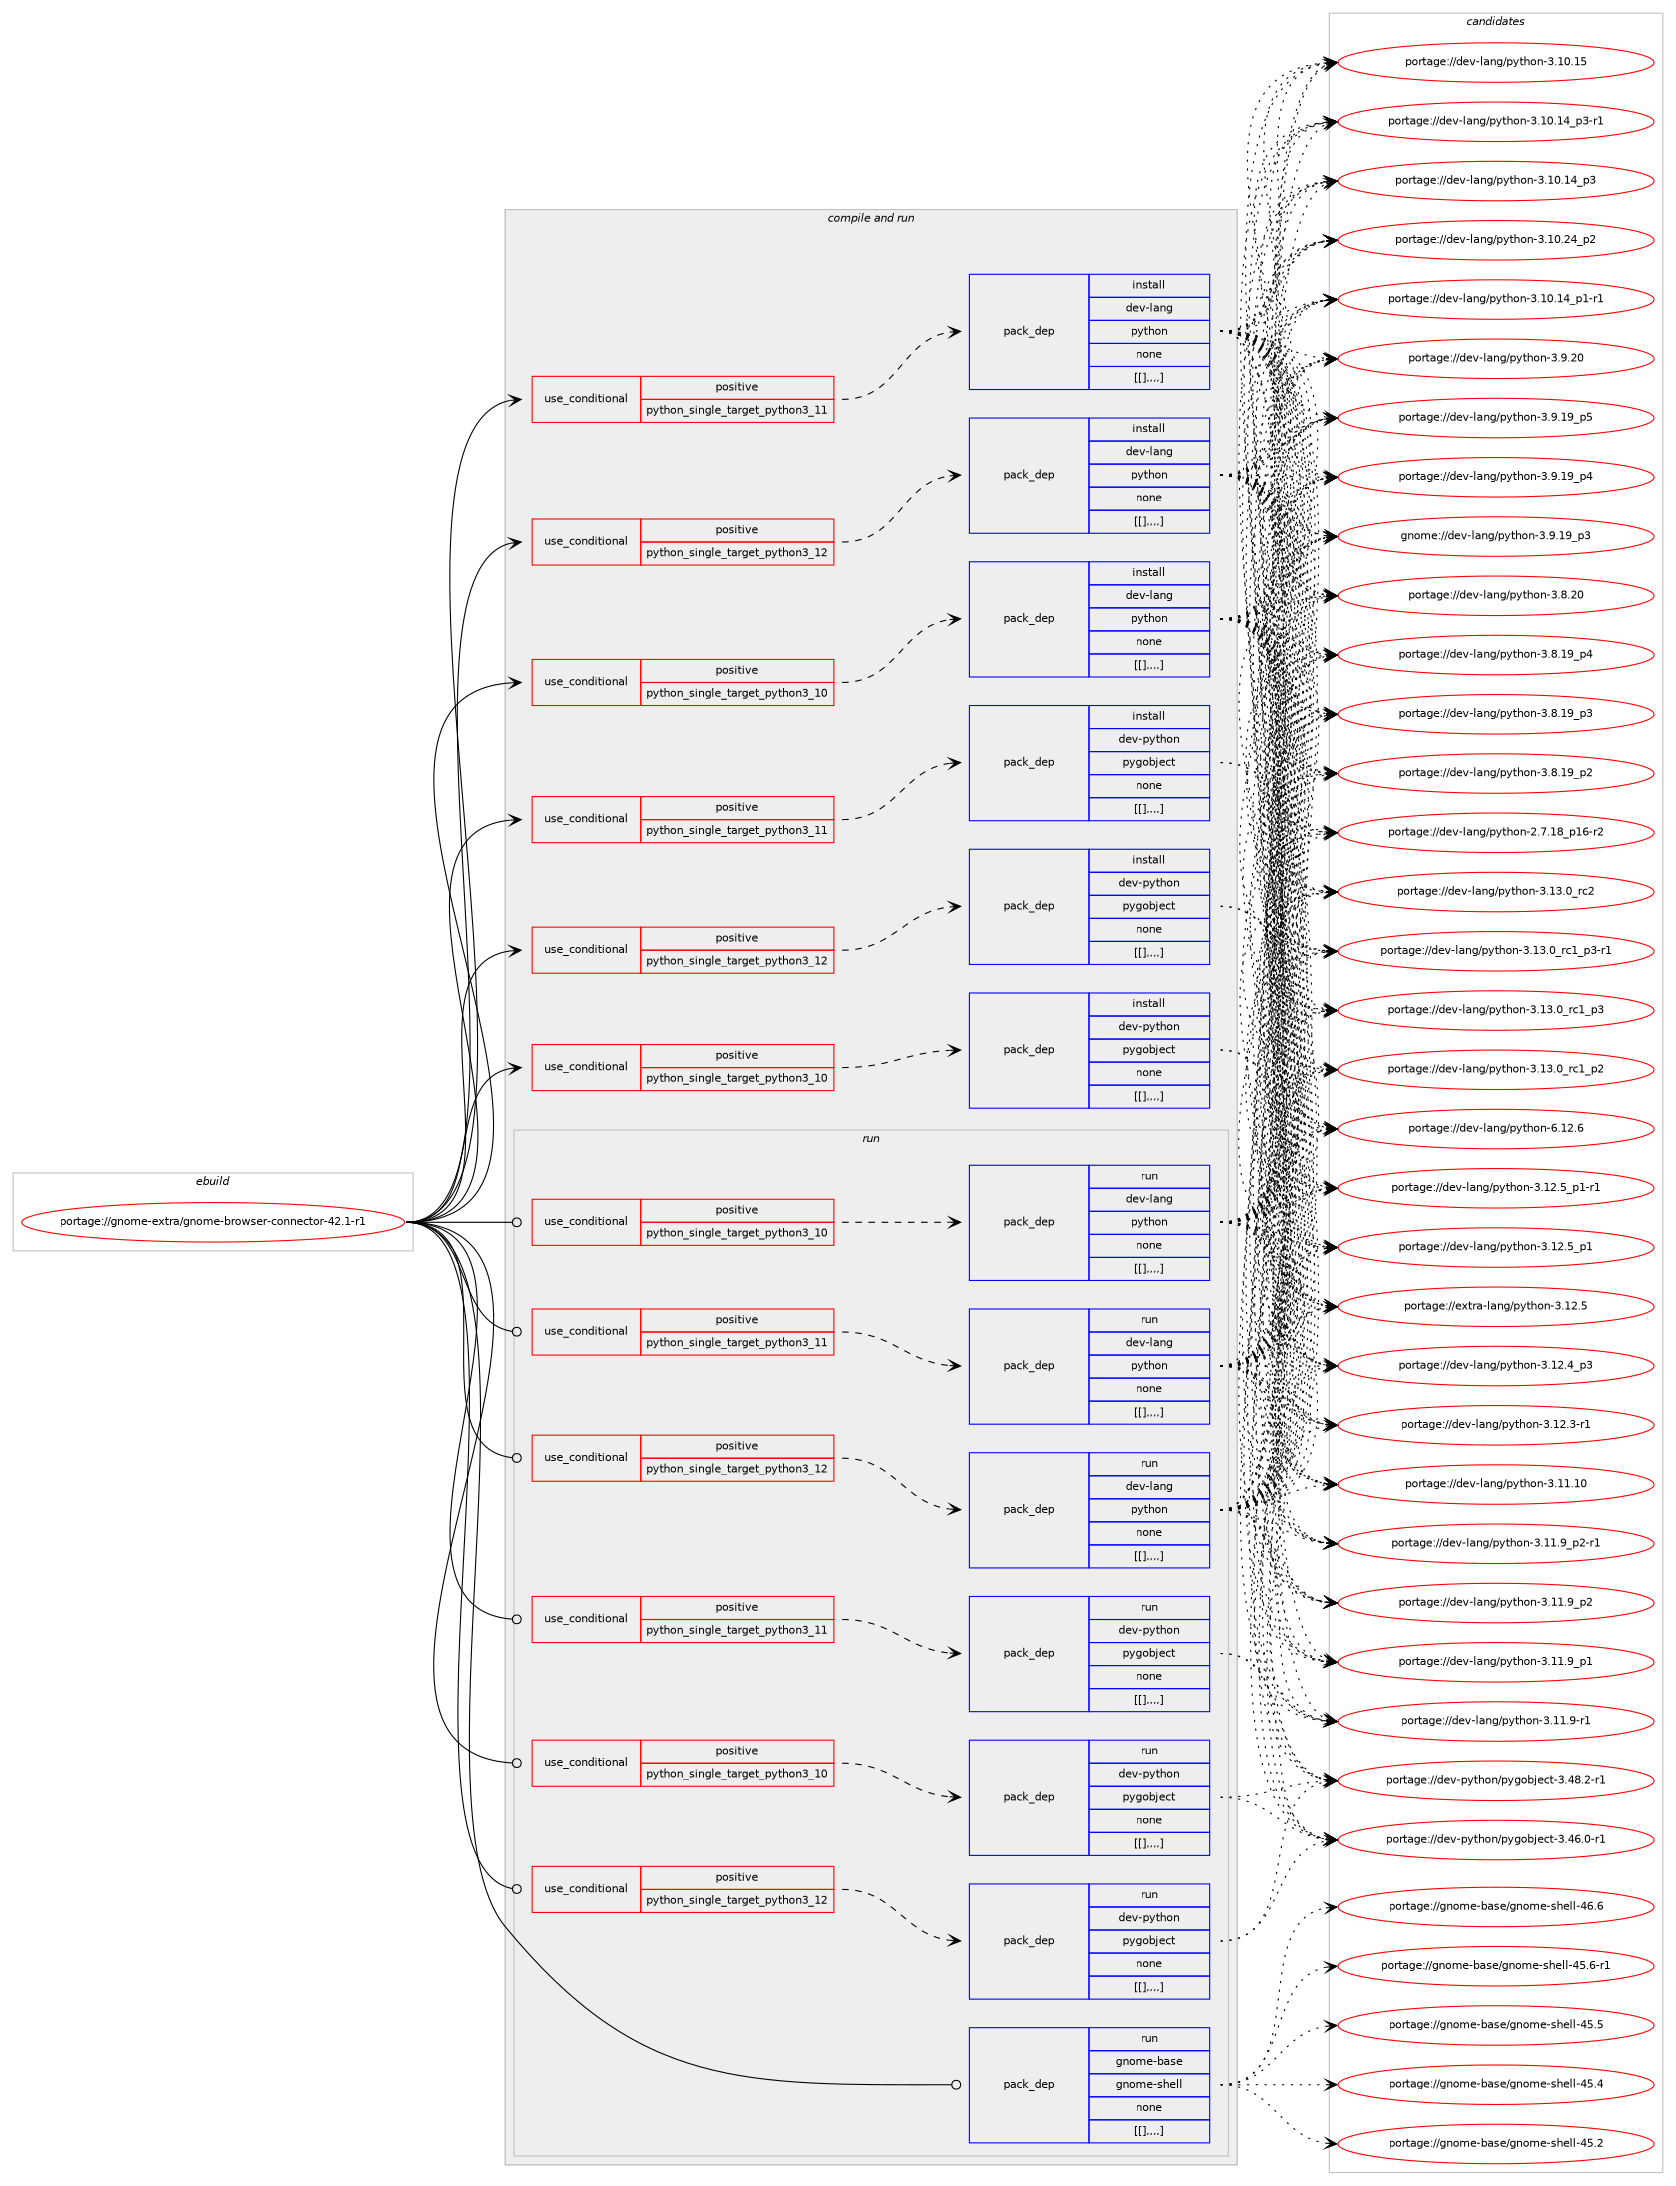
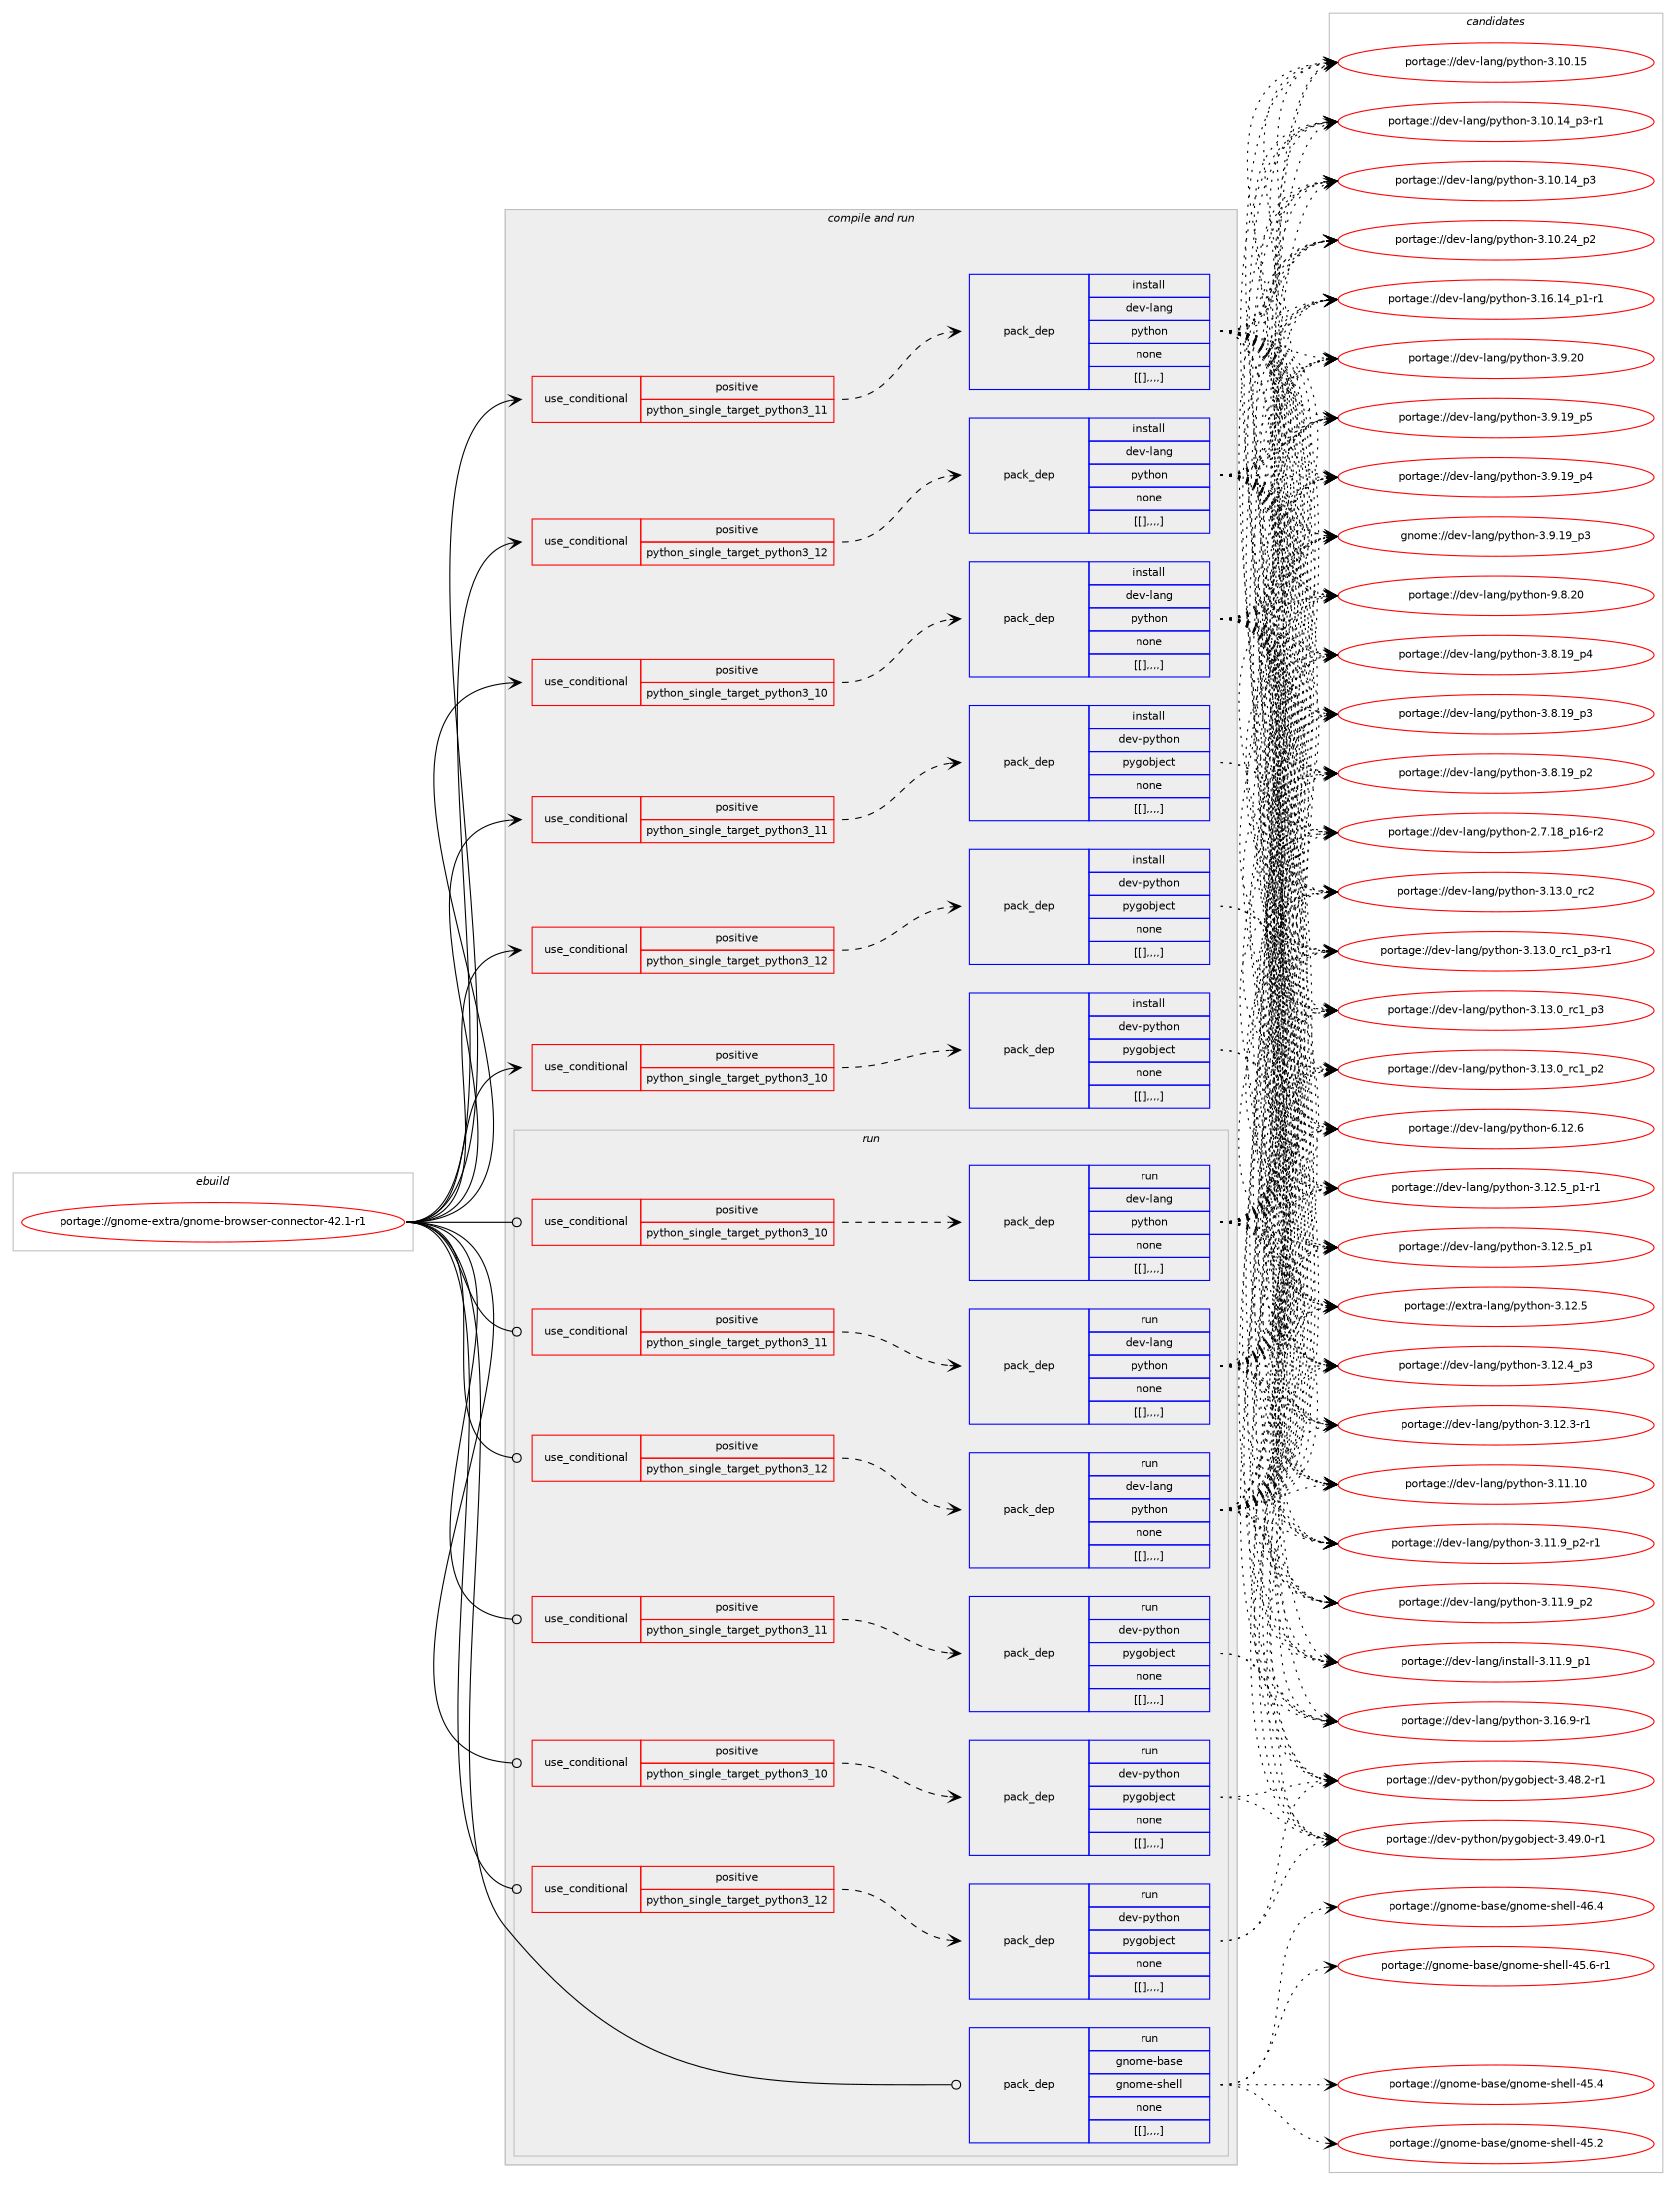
node "portage://dev-lang/python-3.10.14_p1-r1": label "portage://dev-lang/python-3.10.14_p1-r1" -> "portage://dev-lang/python-3.16.14_p1-r1"
node "portage://dev-lang/python-3.8.20": label "portage://dev-lang/python-3.8.20" -> "portage://dev-lang/python-9.8.20"
node "portage://dev-lang/python-3.11.9_p1": label "portage://dev-lang/python-3.11.9_p1" -> "portage://dev-lang/install-3.11.9_p1"
node "portage://dev-lang/python-3.11.9-r1": label "portage://dev-lang/python-3.11.9-r1" -> "portage://dev-lang/python-3.16.9-r1"
node "portage://dev-python/pygobject-3.46.0-r1": label "portage://dev-python/pygobject-3.46.0-r1" -> "portage://dev-python/pygobject-3.49.0-r1"
node "portage://gnome-base/gnome-shell-46.6": label "portage://gnome-base/gnome-shell-46.6" -> "portage://gnome-base/gnome-shell-46.4"
node "portage://gnome-base/gnome-shell-45.5": removed
